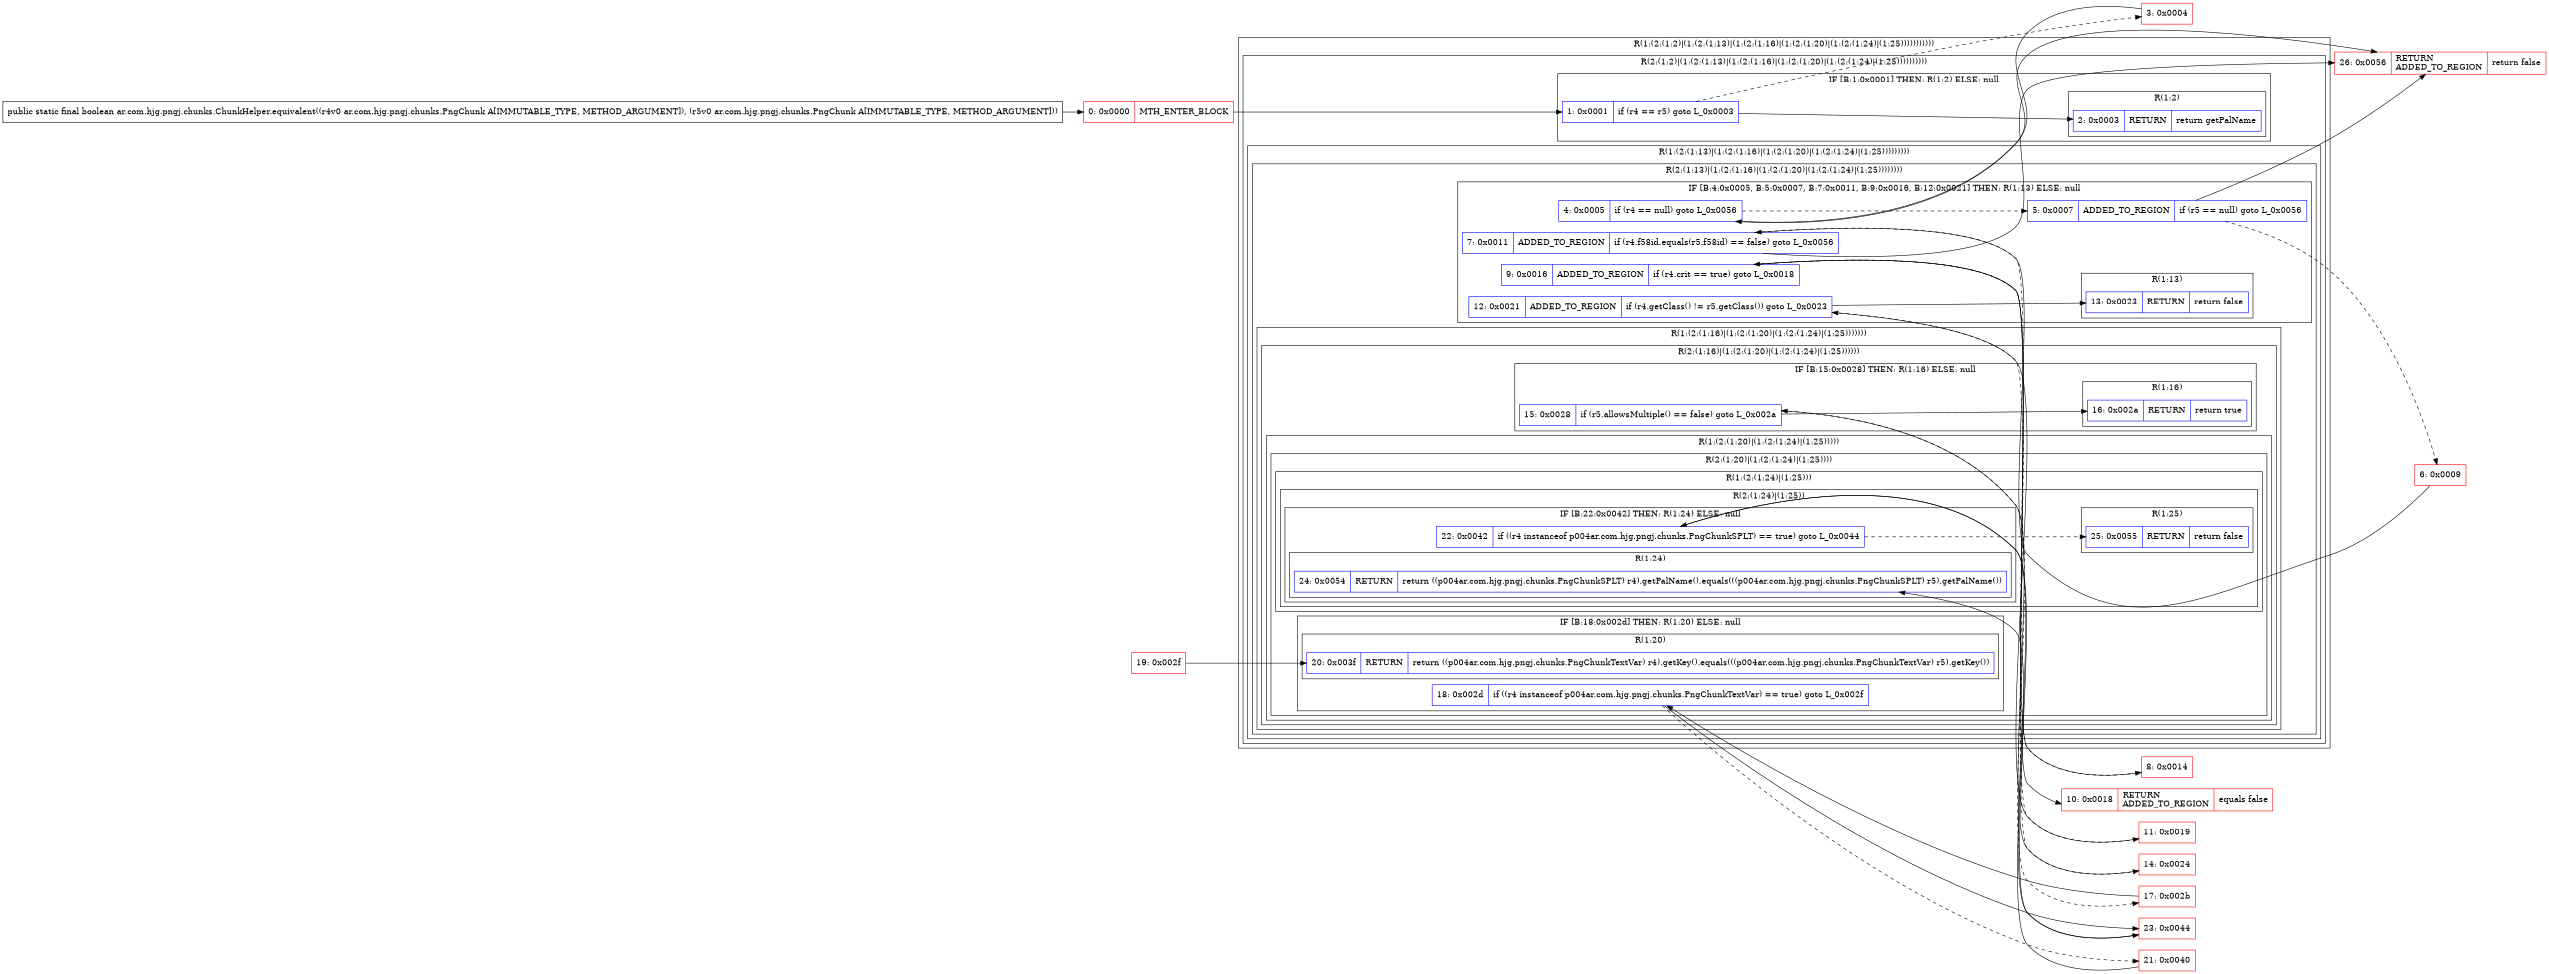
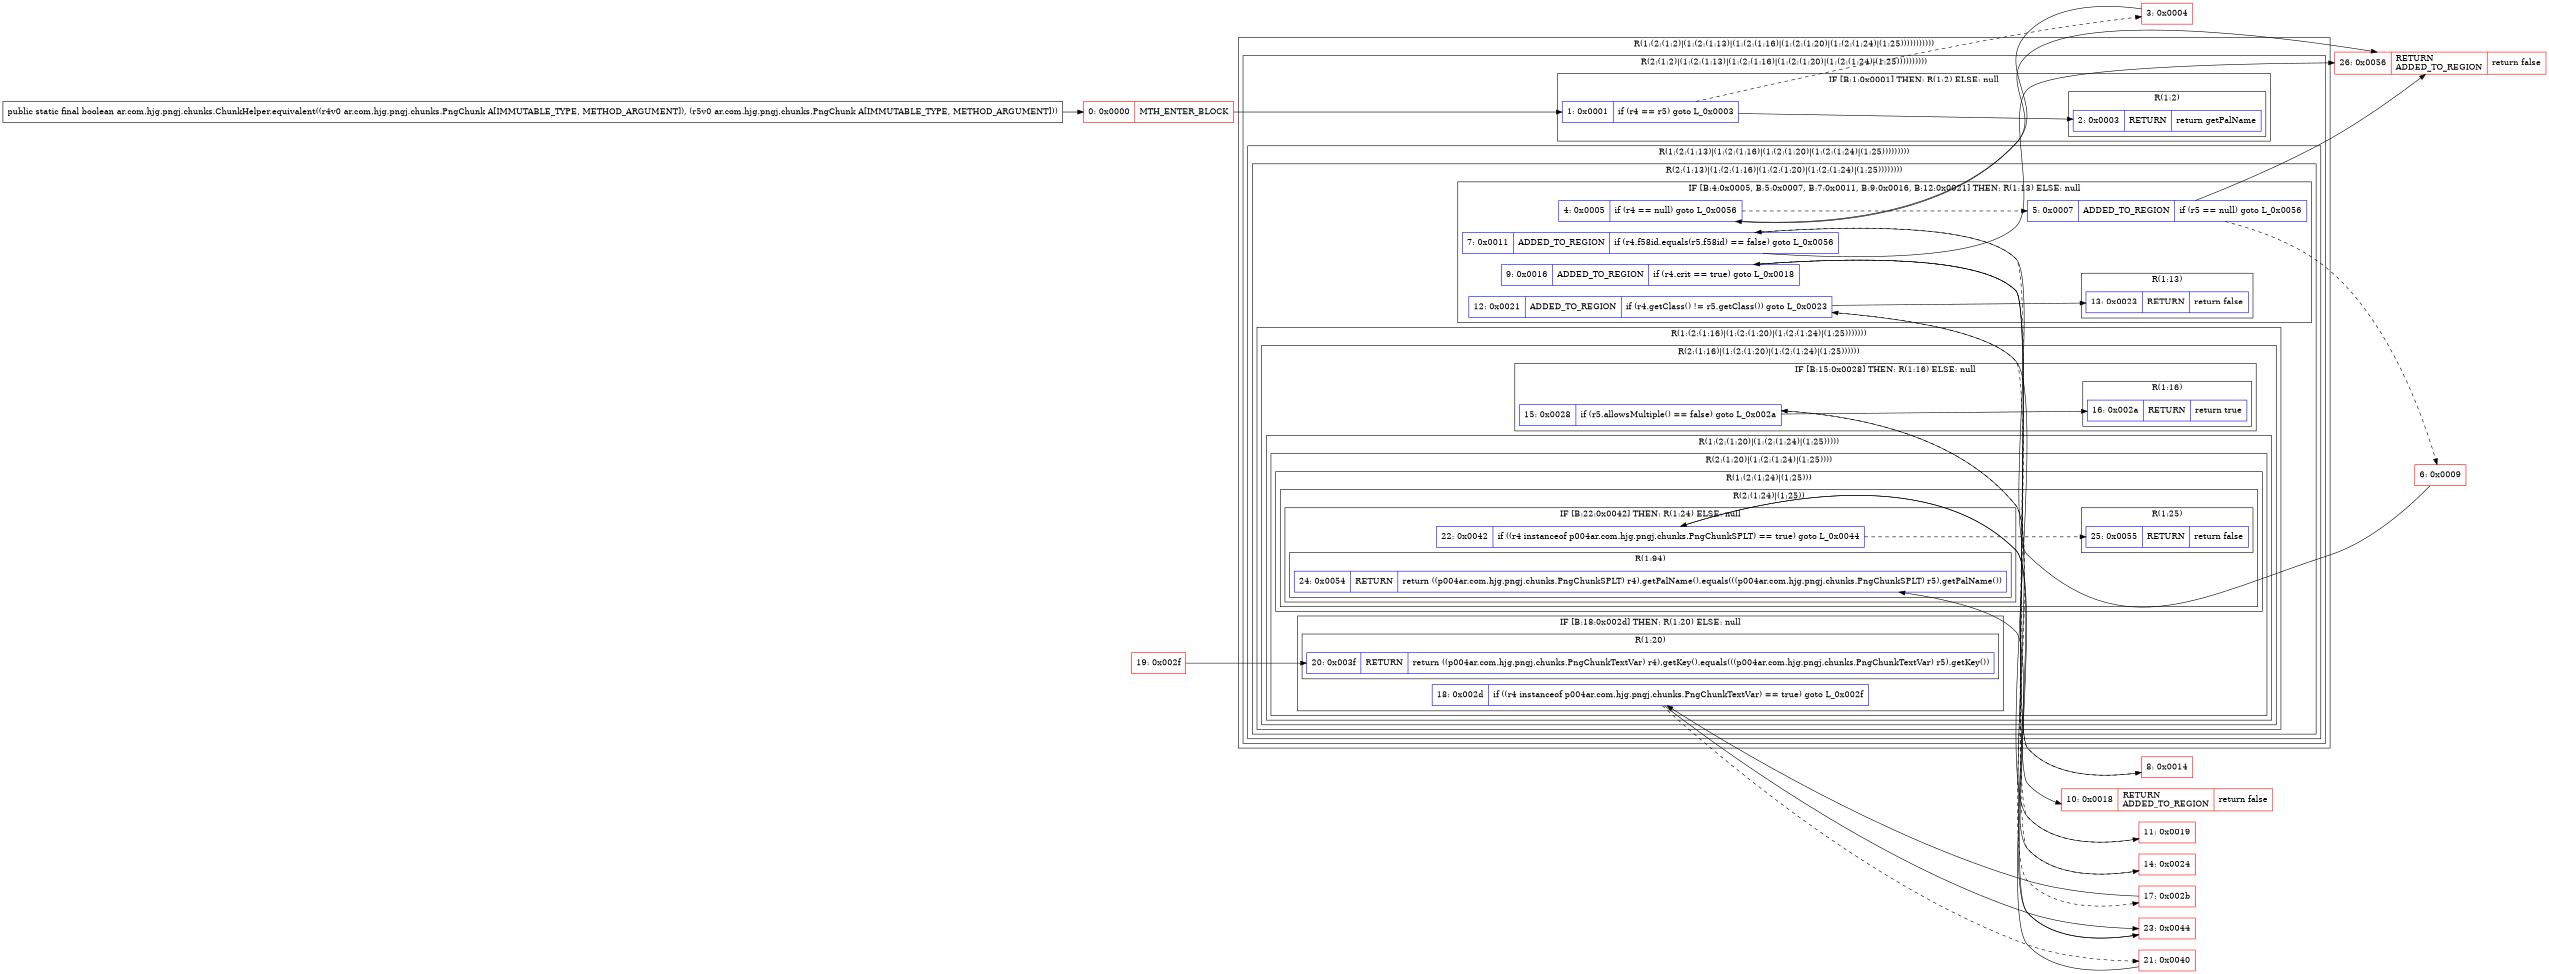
cluster "R(1:24)": label "R(1:24)" -> "R(1:94)"
node "10: 0x0018": text "equals false" -> "return false"
